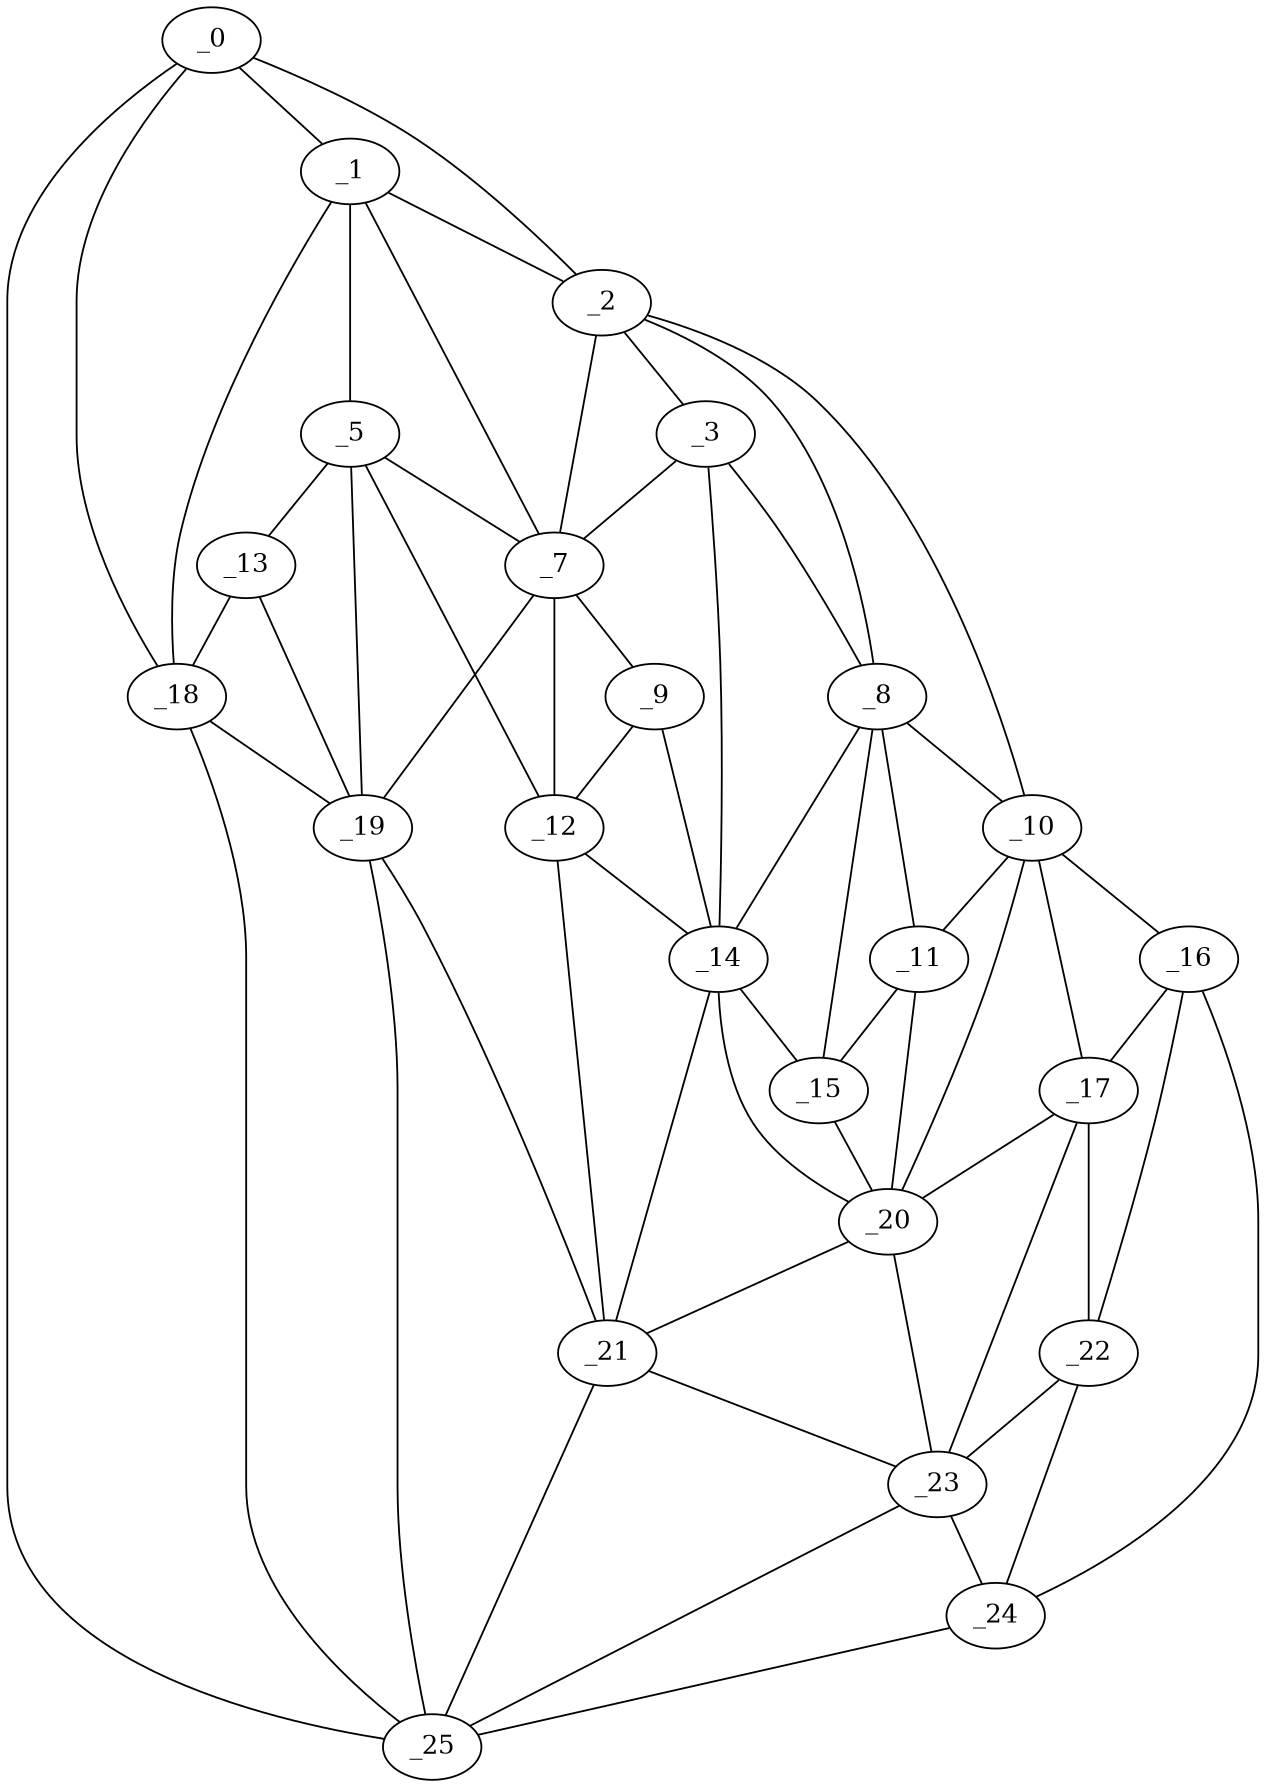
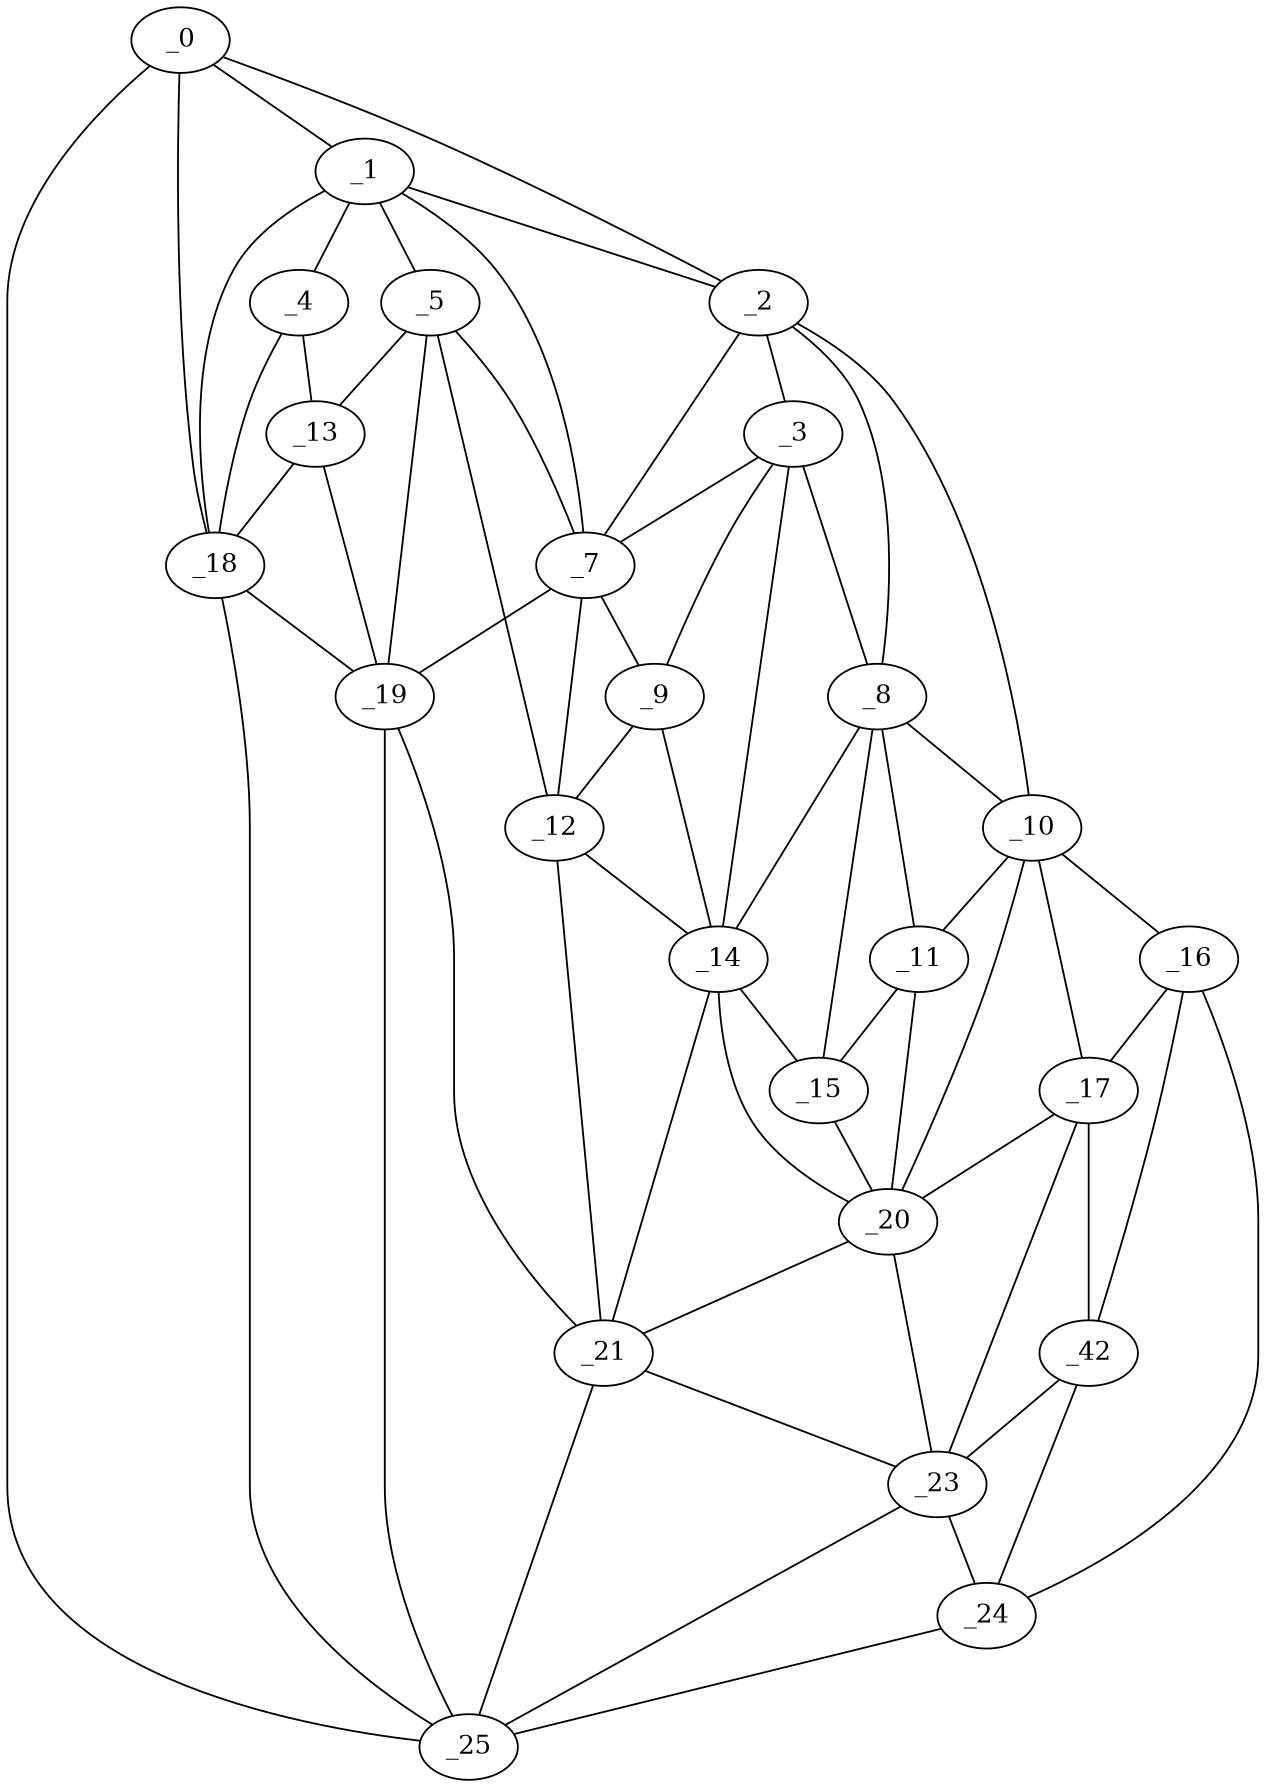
node "_4": added
edge "_3" -- "_9": added
node "_22": label "_22" -> "_42"
